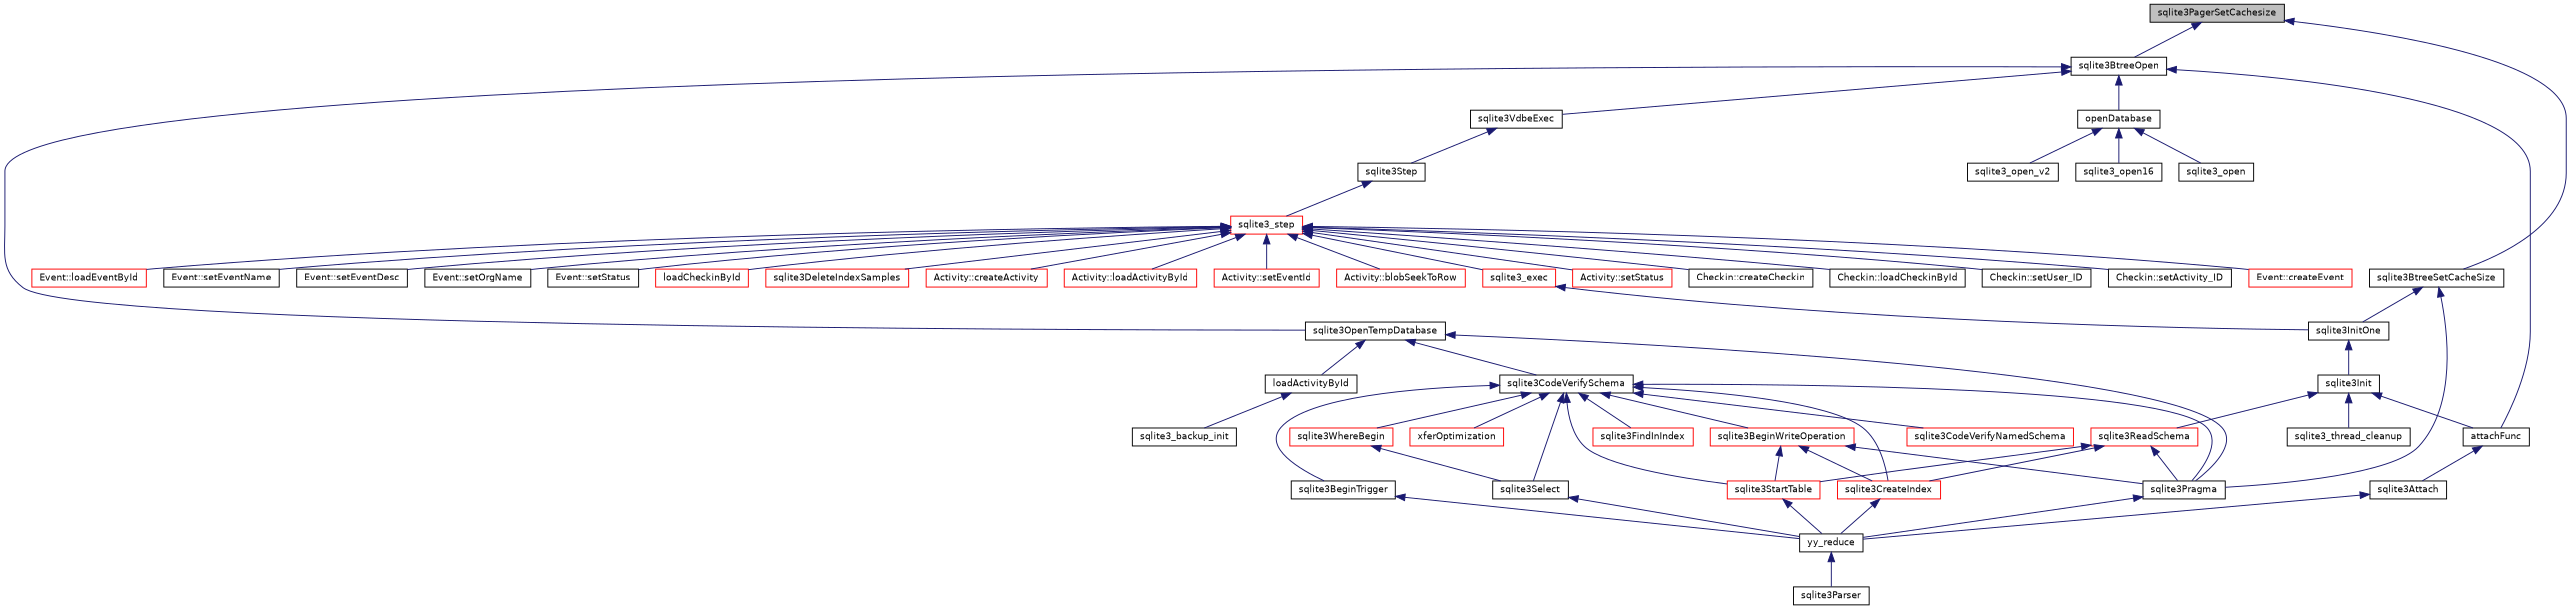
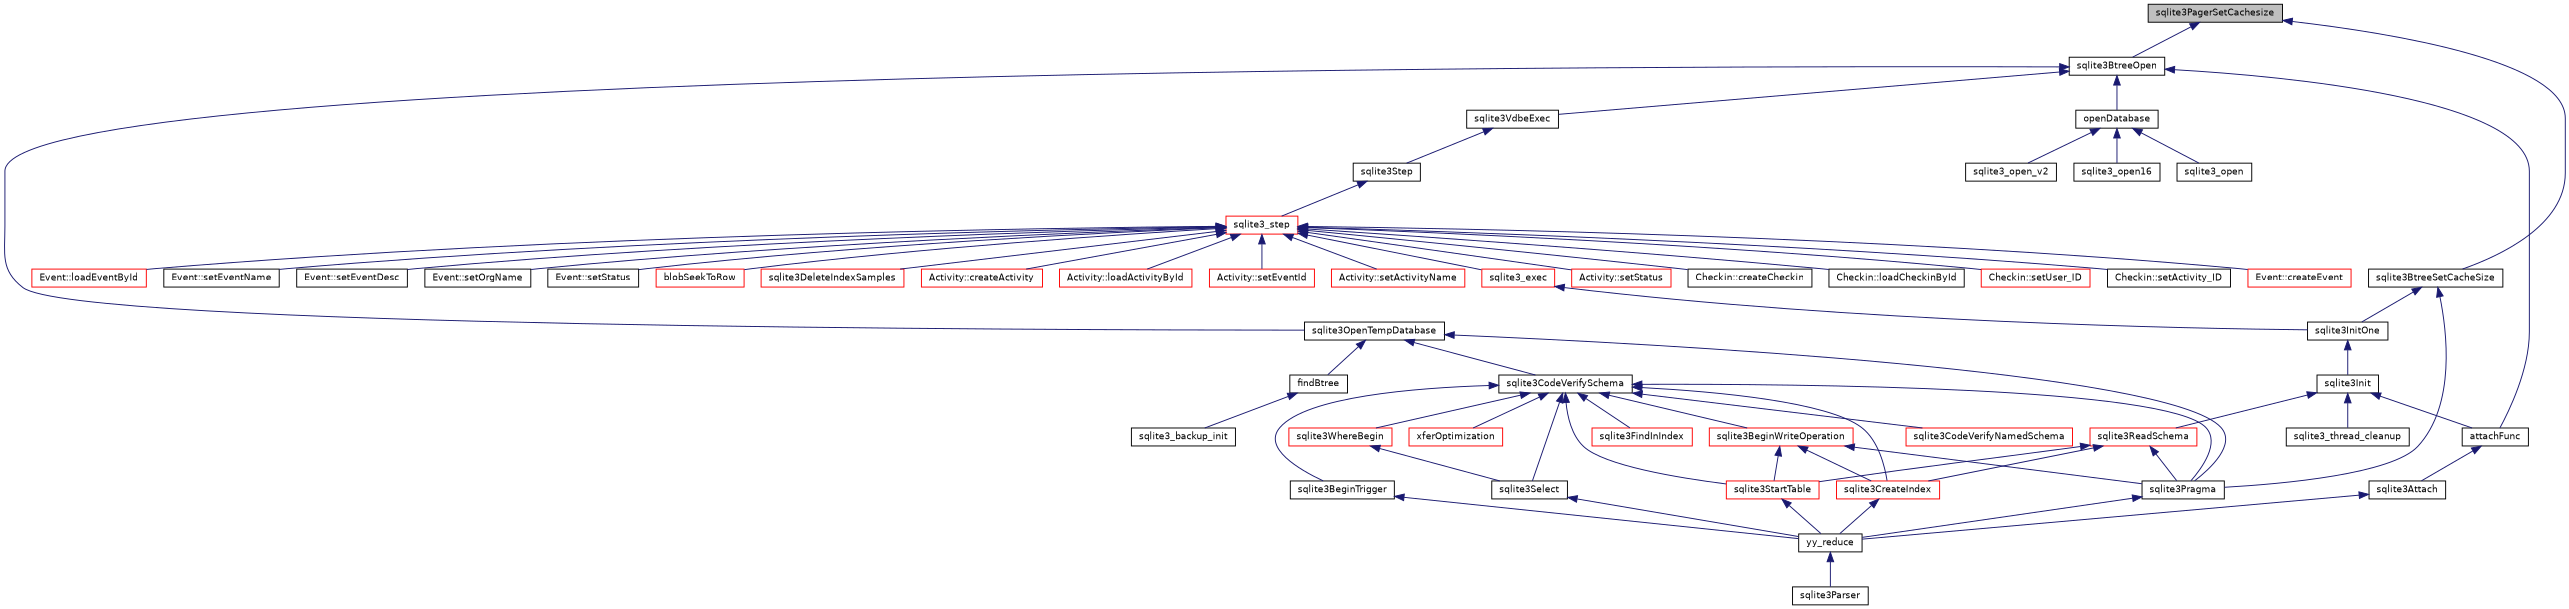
node "loadCheckinById": label "loadCheckinById" -> "blobSeekToRow"
node "Activity::blobSeekToRow": label "Activity::blobSeekToRow" -> "Activity::setActivityName"
node "Checkin::setUser_ID": color black -> red
node "loadActivityById": label "loadActivityById" -> "findBtree"
